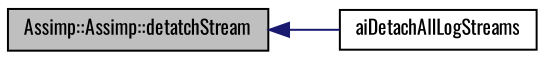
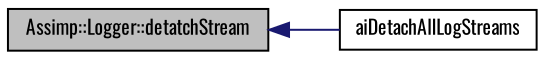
node "Assimp::Assimp::detatchStream": label "Assimp::Assimp::detatchStream" -> "Assimp::Logger::detatchStream"
